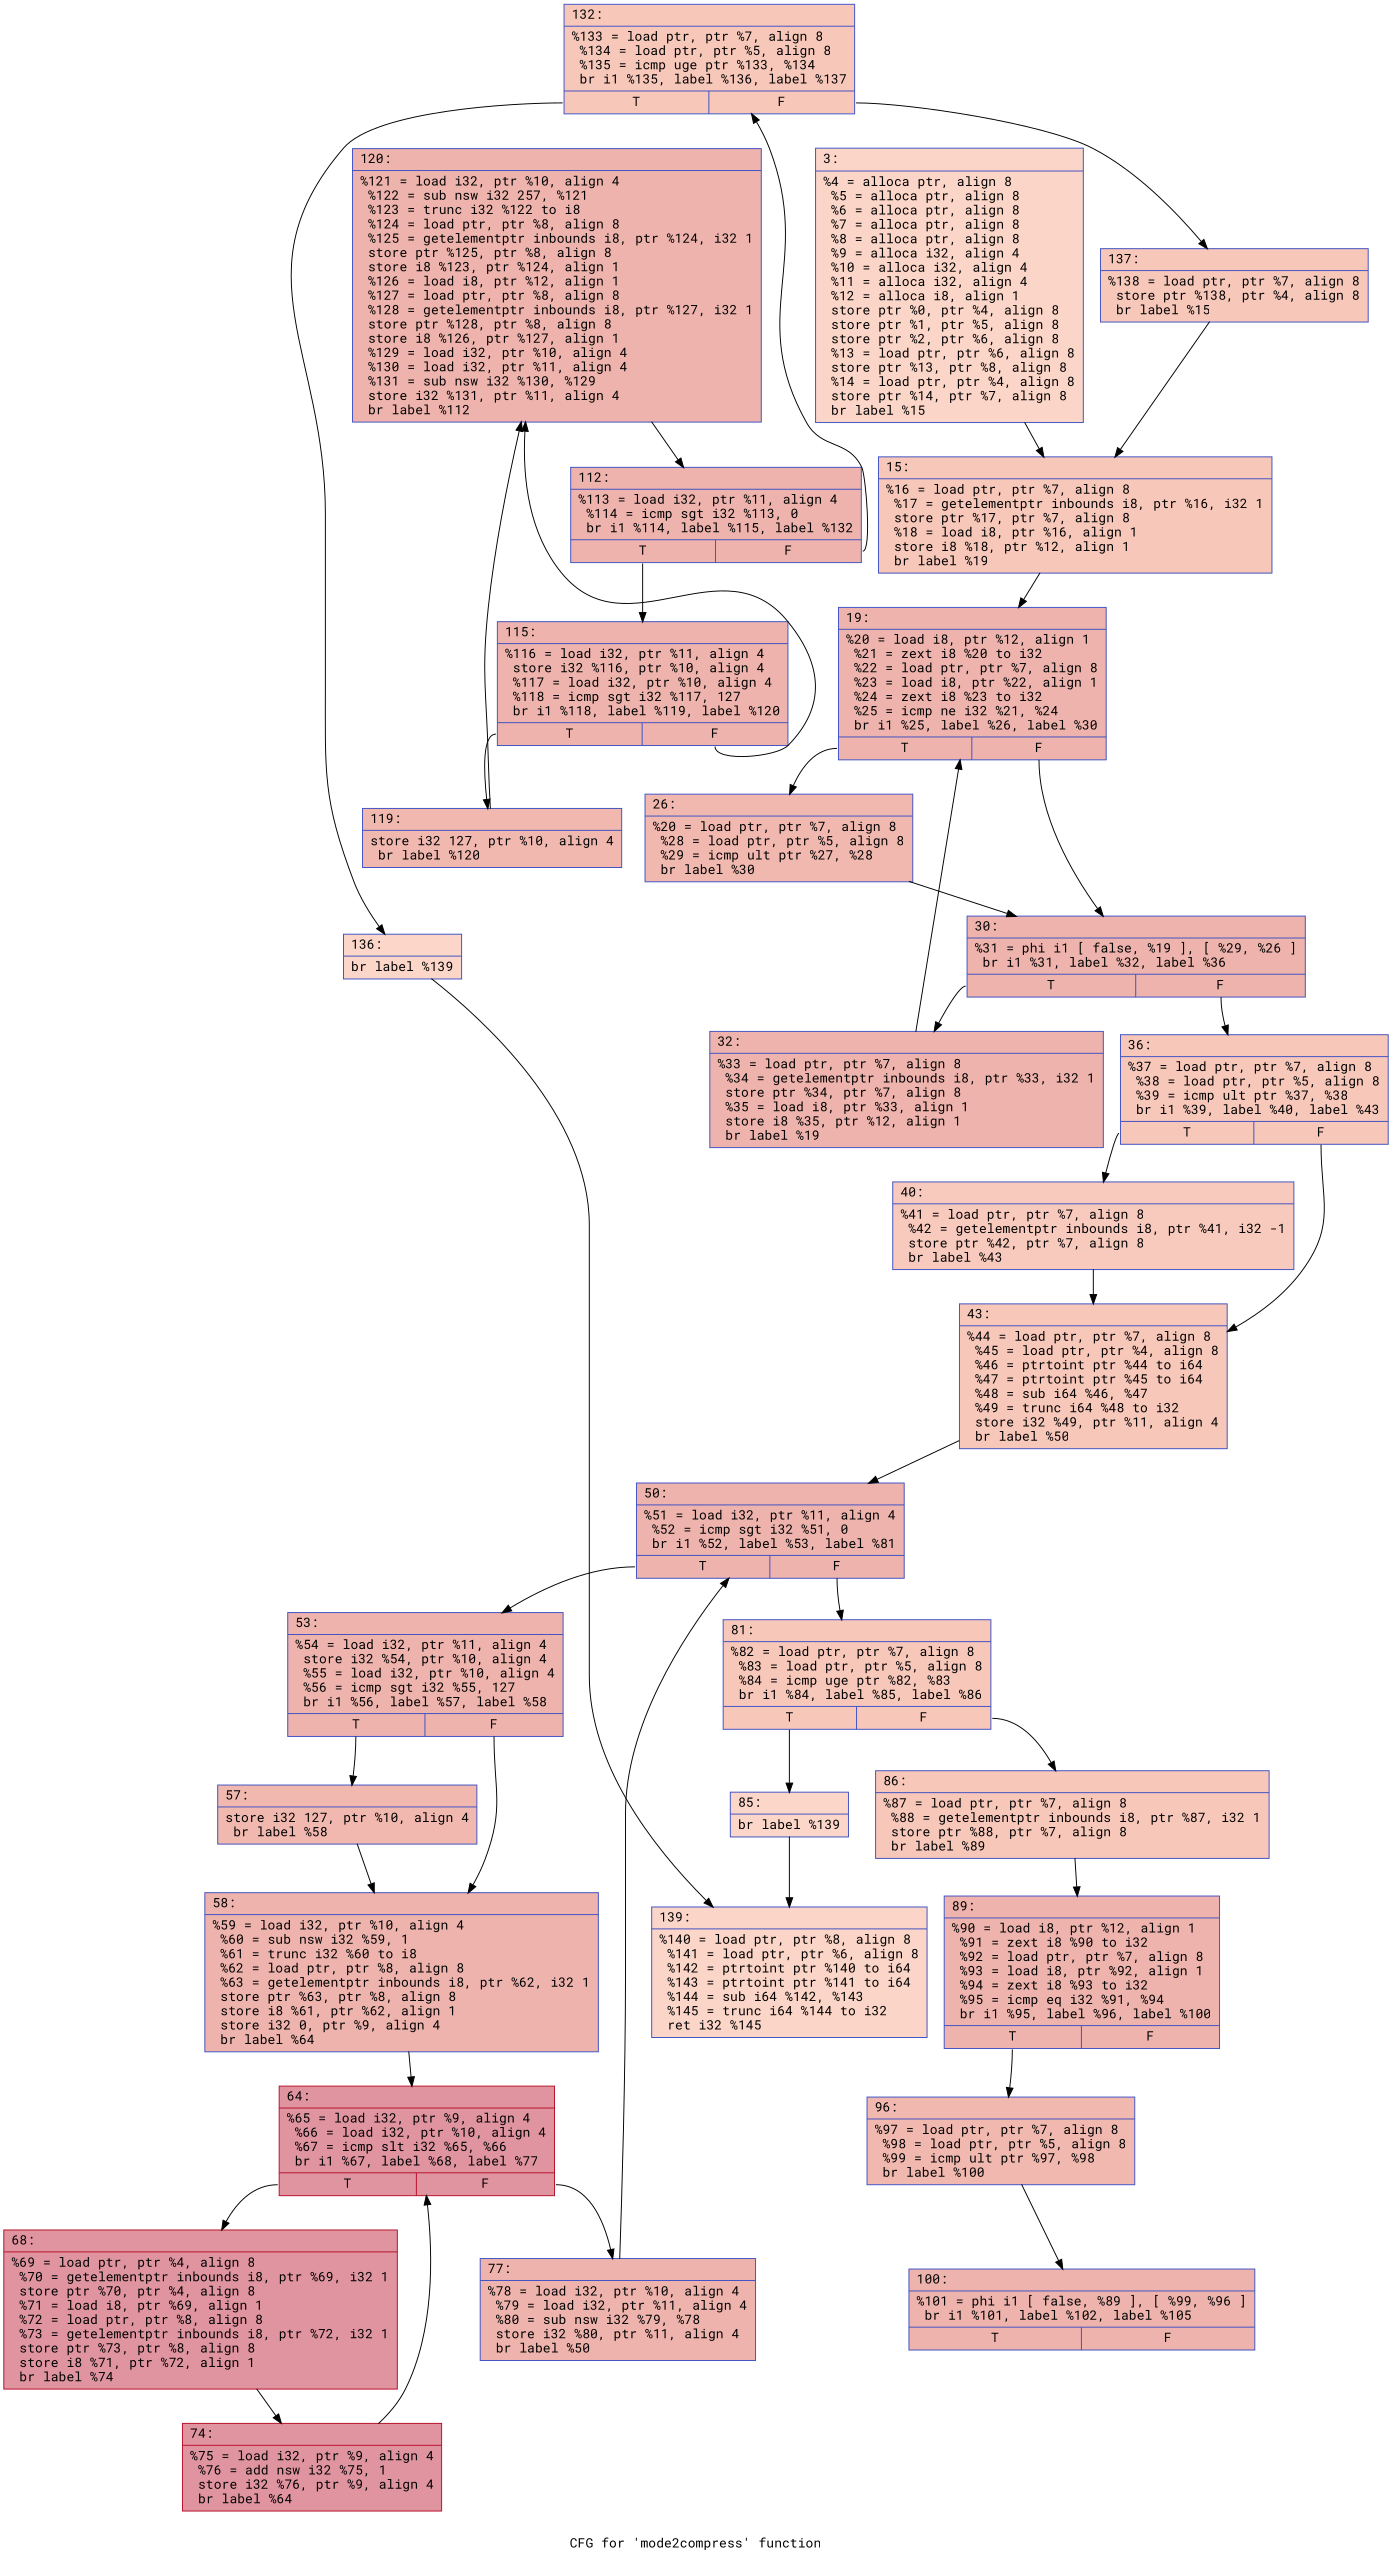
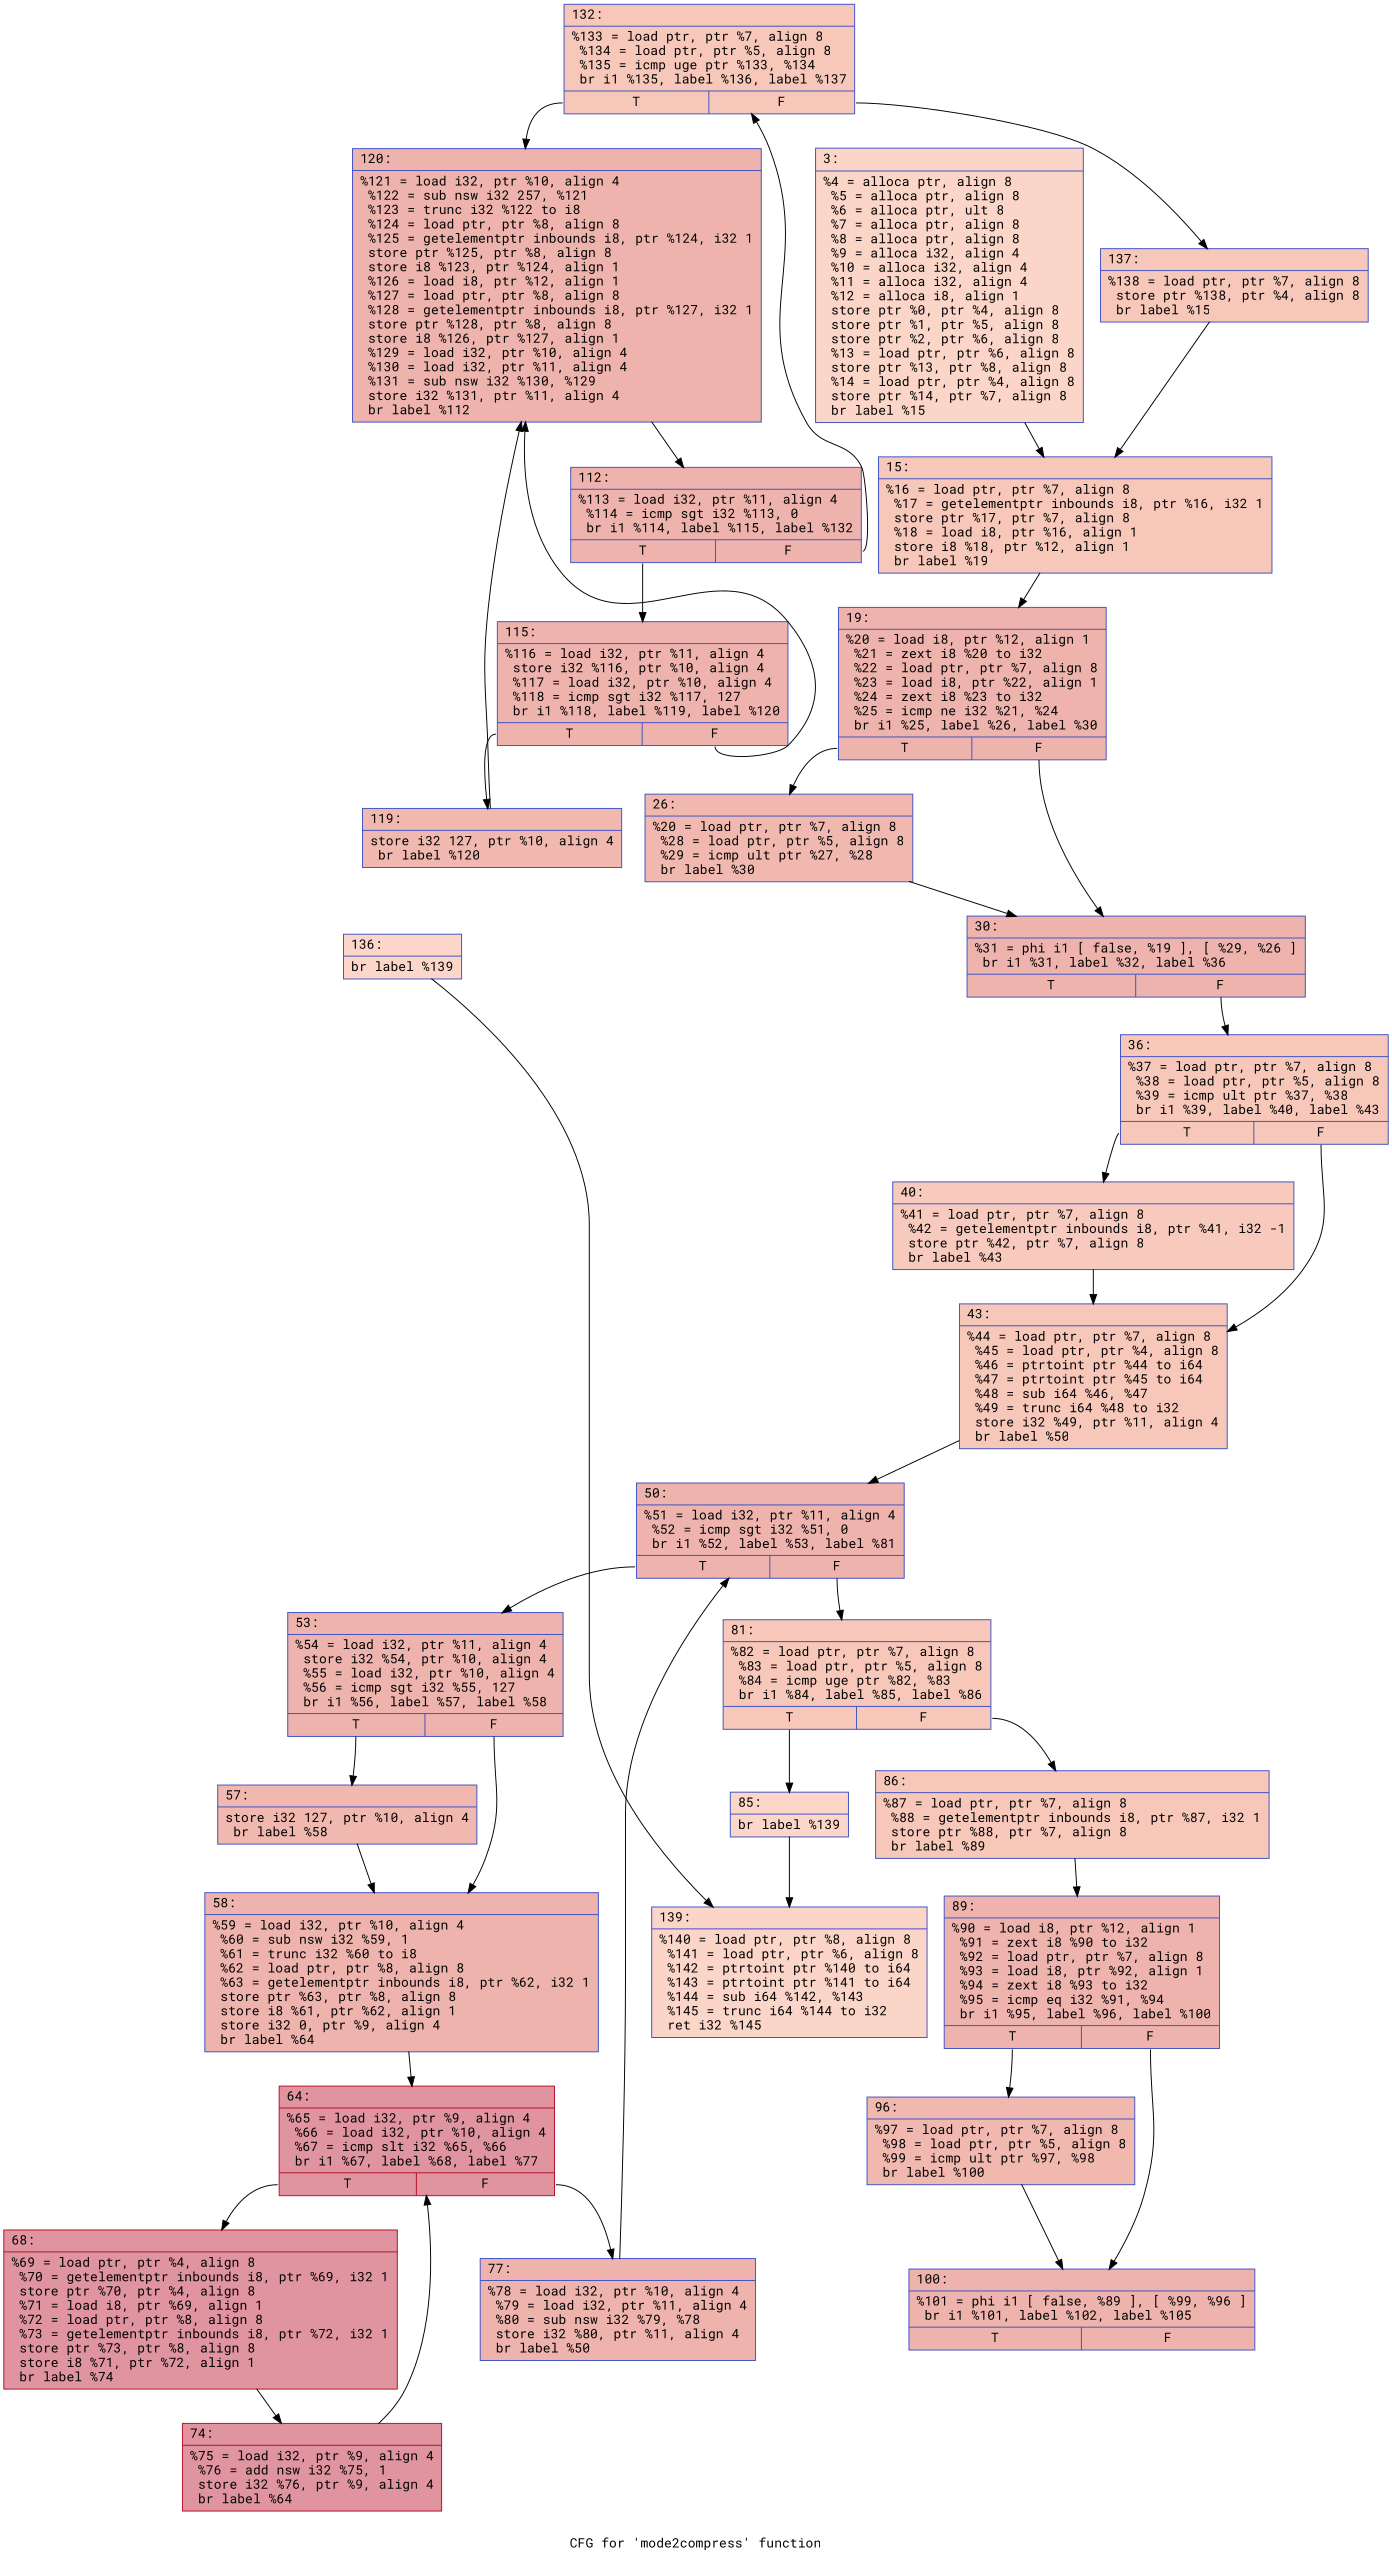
node "3:": text "%6 = alloca ptr, align 8" -> "%6 = alloca ptr, ult 8"
edge "132:" -> "136:": now "132:" -> "120:"
node "32:": removed
edge "89:" -> "100:": added
